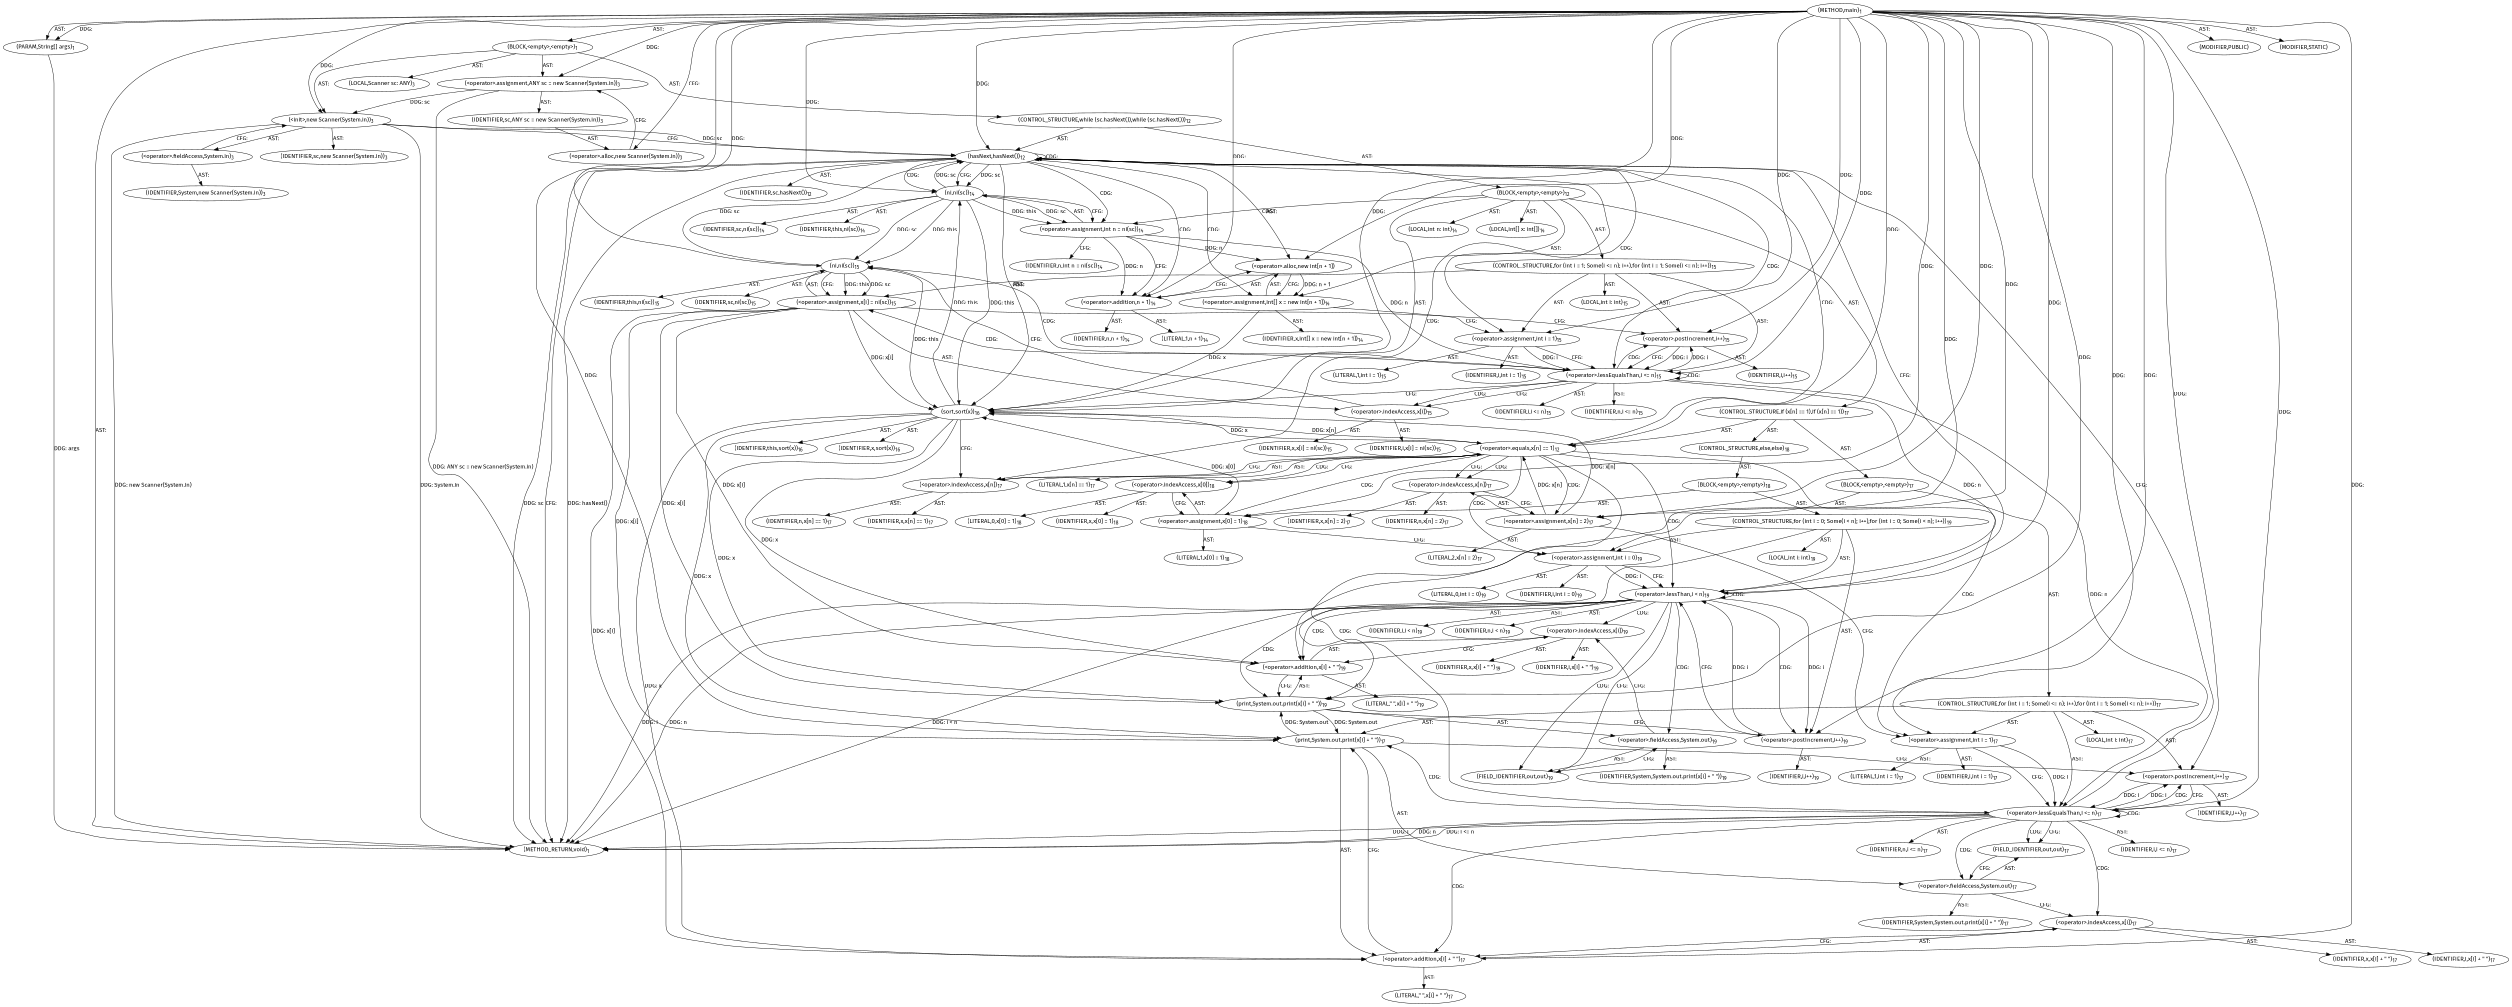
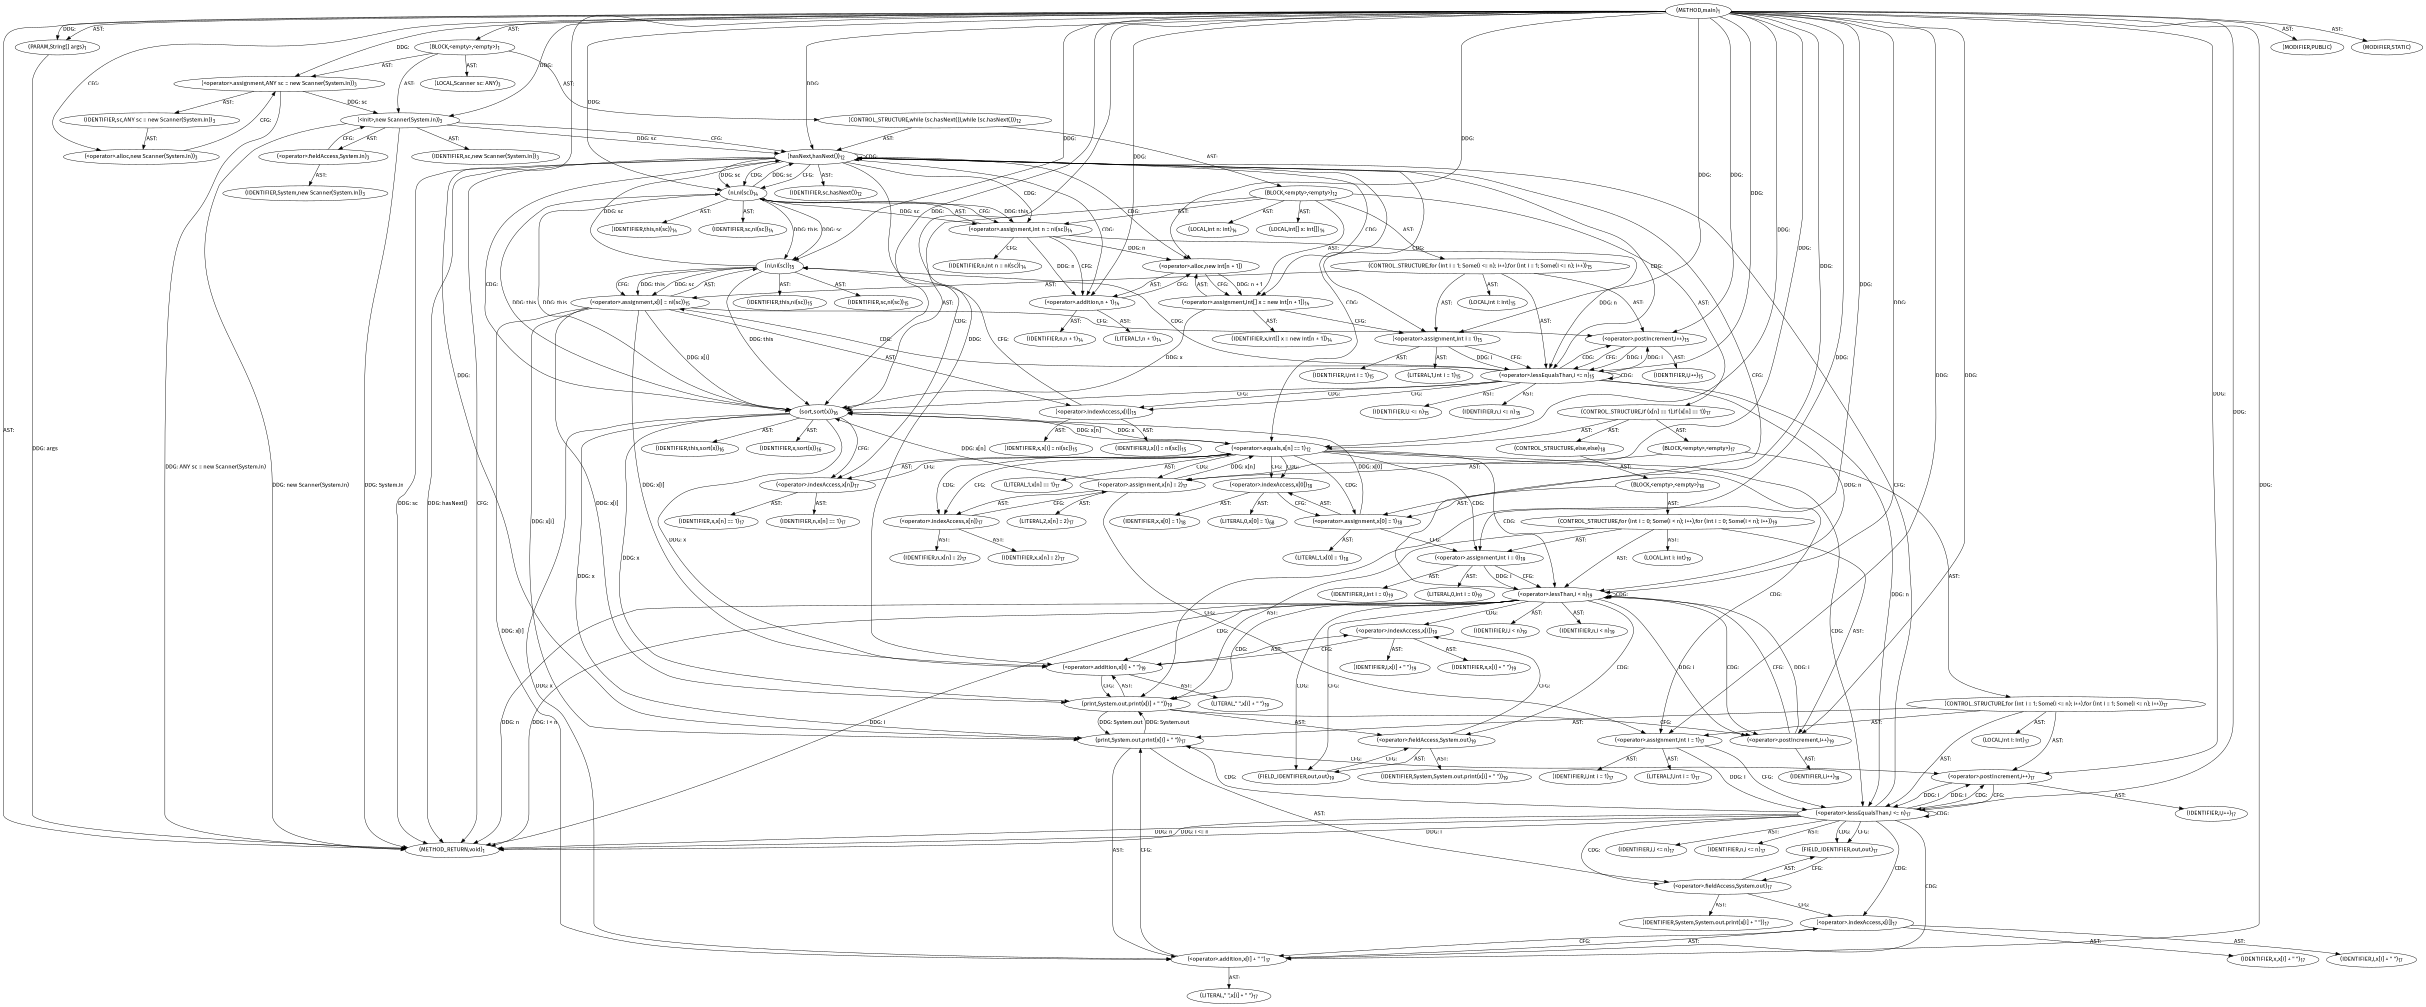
edge "(<operator>.equals,x[n] == 1)" -> "(hasNext,hasNext())": reversed
node "(LITERAL,0,x[0] = 1)": text "18" -> "68"
